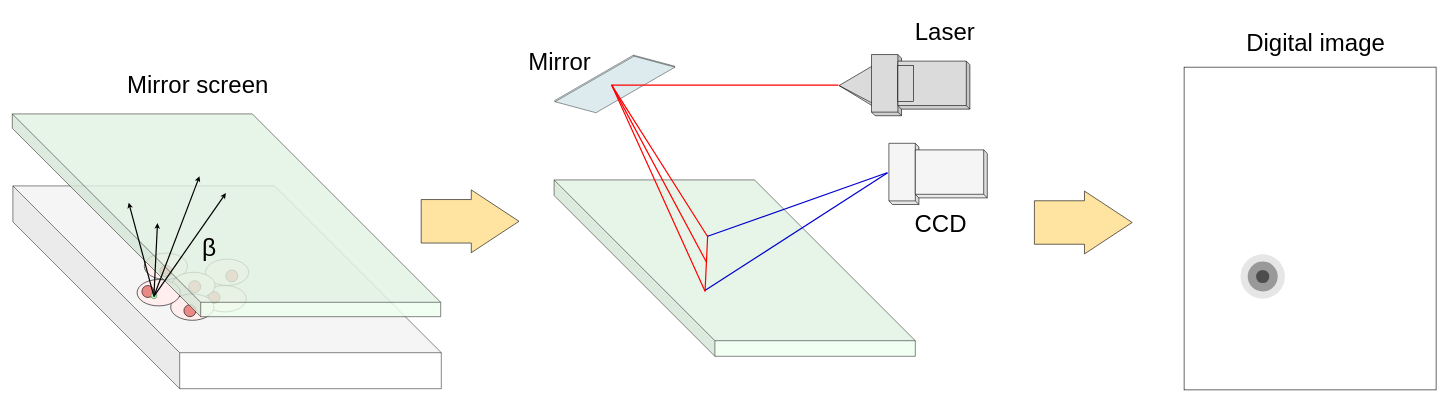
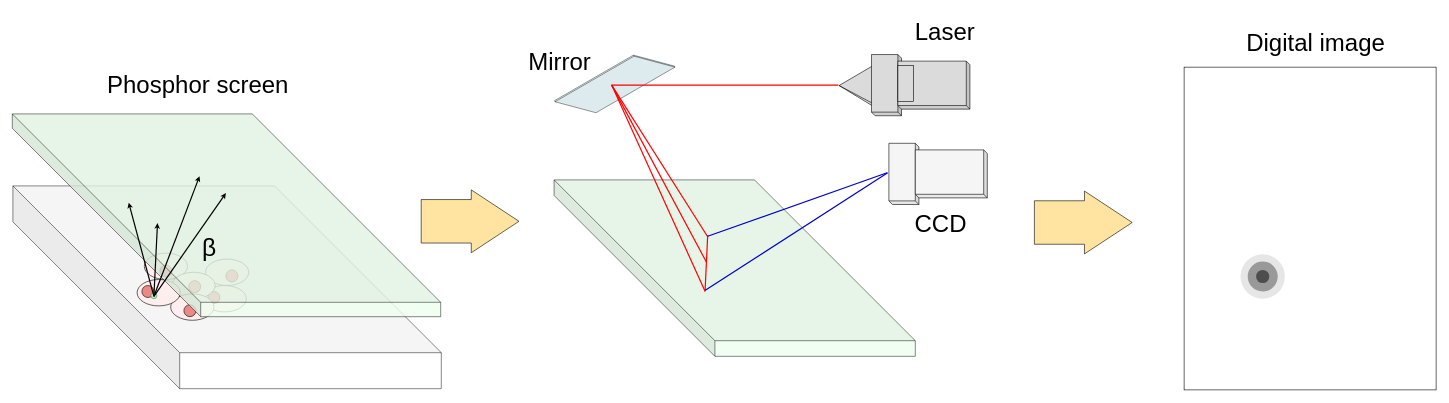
node "Mirror screen": label "Mirror screen" -> "Phosphor screen"
